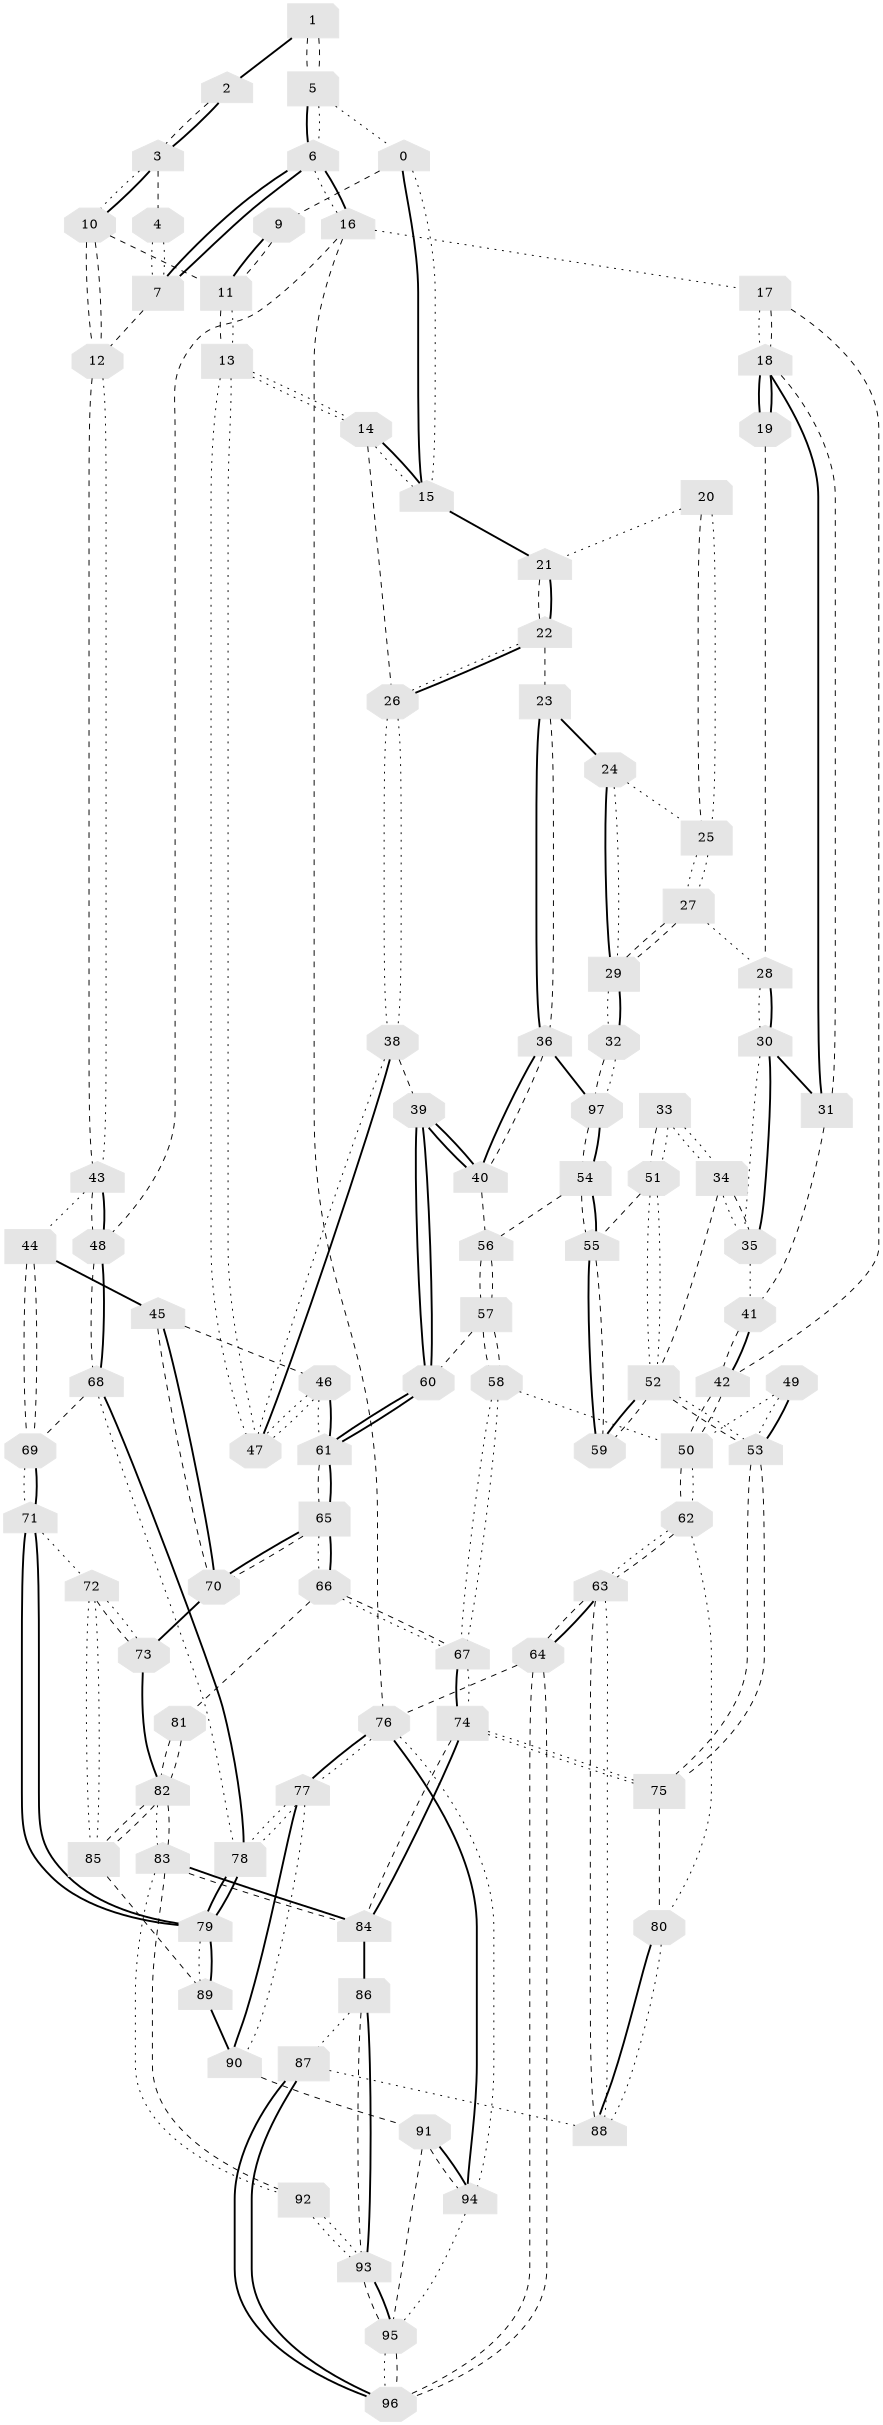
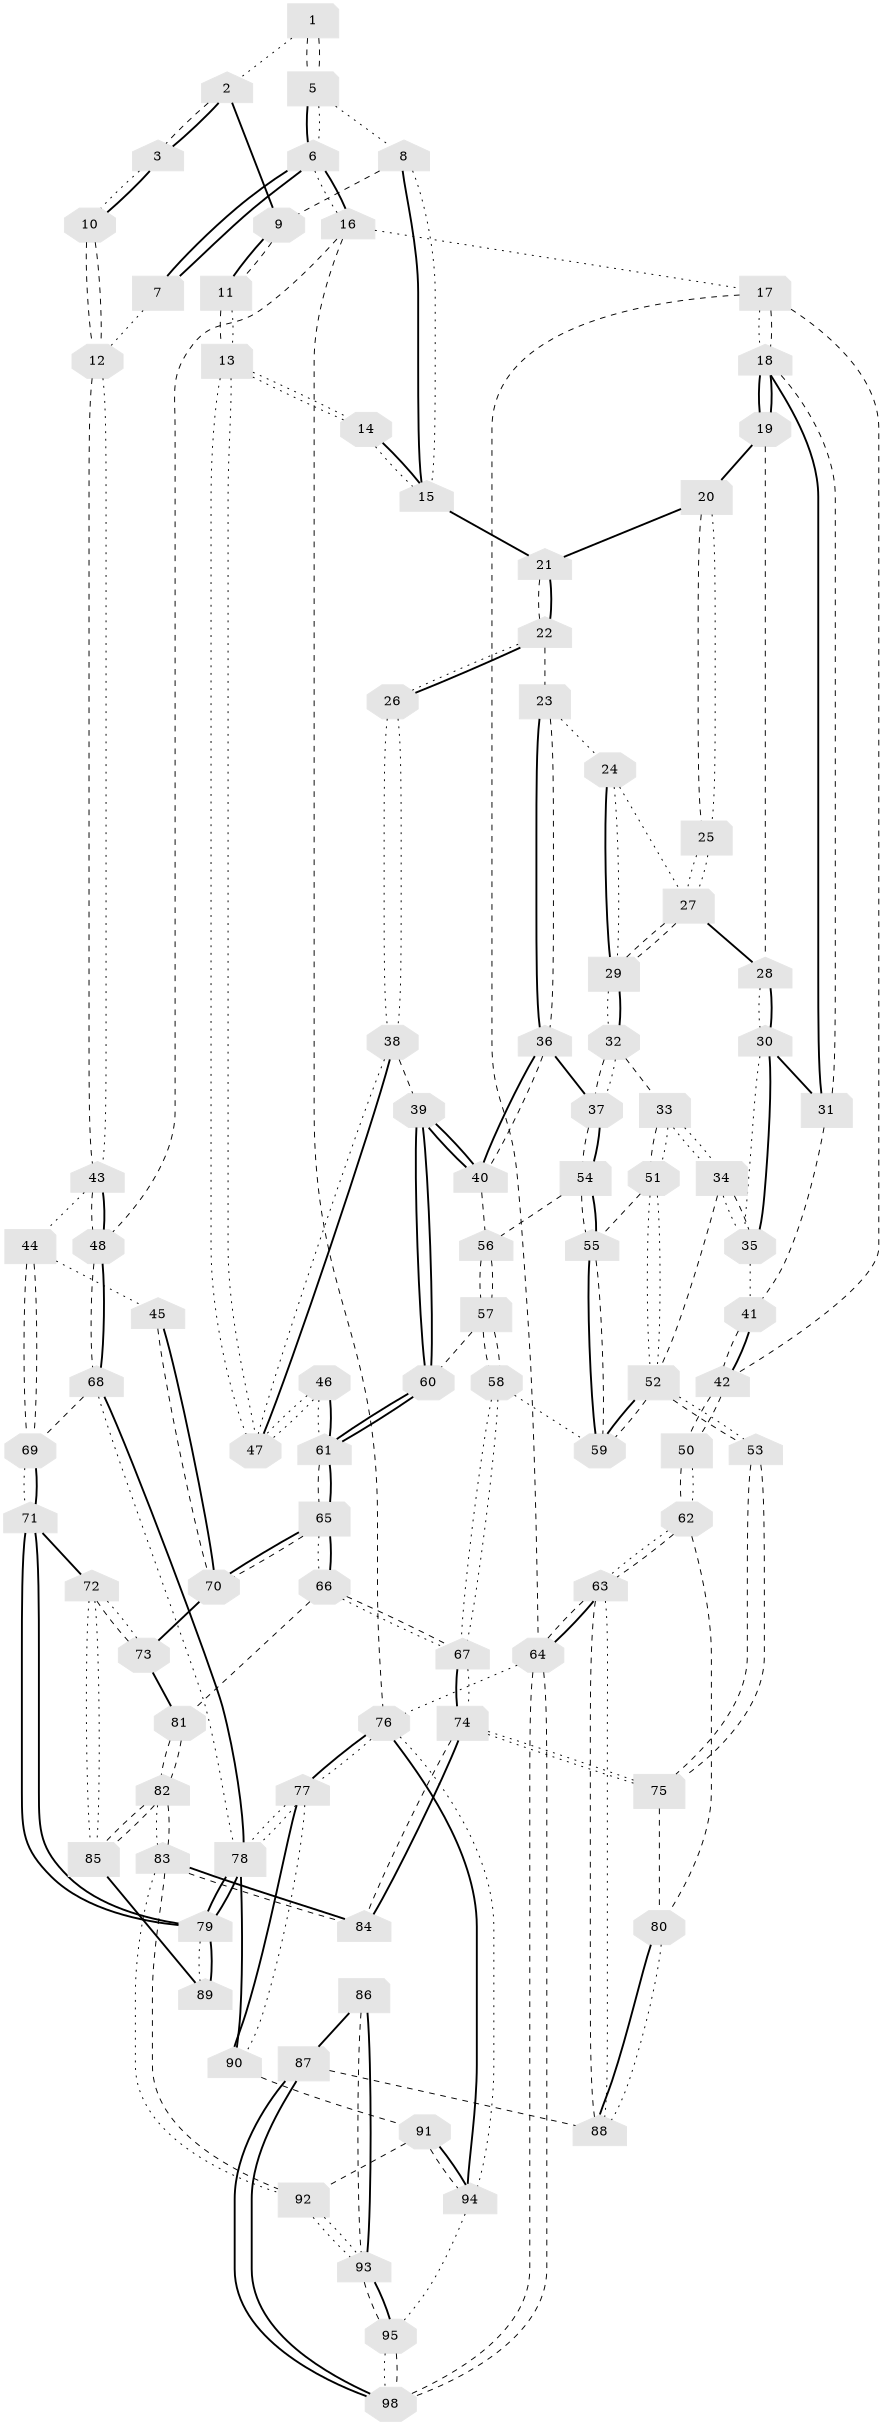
edge "1" -- "2": style bold -> dotted
edge "2" -- "9": added
node "0": label "0" -> "8"
node "4": removed
edge "10" -- "11": removed
edge "7" -- "12": style dashed -> dotted
edge "19" -- "20": added
edge "20" -- "21": style dotted -> bold
edge "14" -- "26": removed
edge "23" -- "24": style bold -> dotted
edge "24" -- "25": now "24" -- "27"
edge "17" -- "64": added
edge "27" -- "28": style dotted -> bold
edge "32" -- "33": added
node "97": label "97" -> "37"
edge "44" -- "45": style bold -> dotted
edge "45" -- "46": removed
node "49": removed
edge "58" -- "50": now "58" -- "59"
edge "71" -- "72": style dotted -> bold
edge "64" -- "76": style dashed -> dotted
edge "73" -- "82": now "73" -- "81"
edge "62" -- "80": style dotted -> dashed
edge "85" -- "89": style dashed -> bold
edge "84" -- "86": removed
edge "89" -- "90": now "78" -- "90"
edge "86" -- "87": style dotted -> bold
edge "87" -- "88": style dotted -> dashed
edge "91" -- "95": now "91" -- "92"
node "96": label "96" -> "98"
